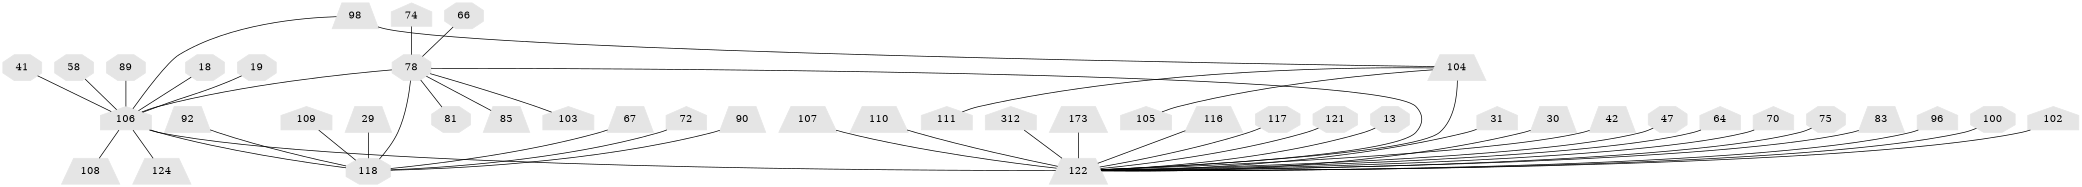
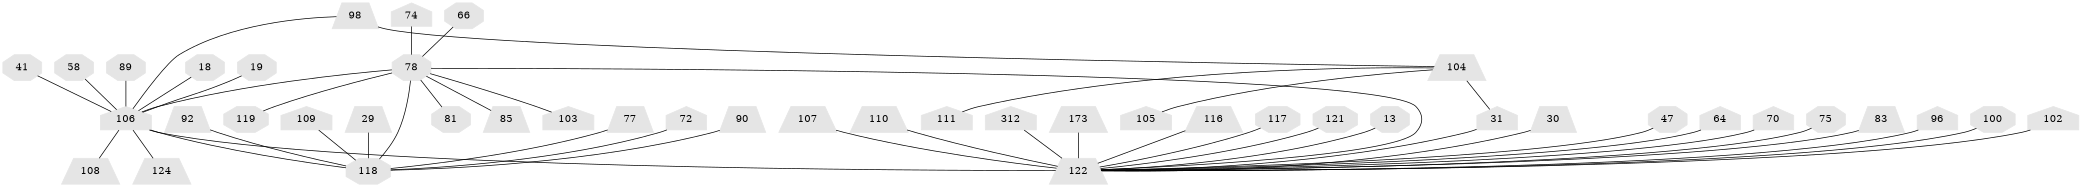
node "119": added
node "67": label "67" -> "77"
node "42": removed
edge "104" -- "122": now "104" -- "31"
